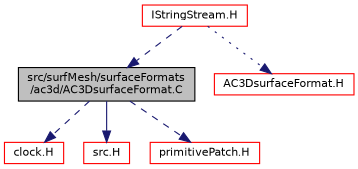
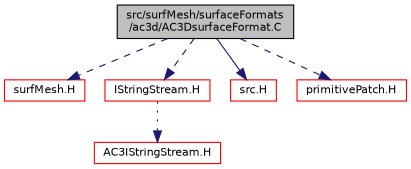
edge "IStringStream.H" -> "src/surfMesh/surfaceFormats /ac3d/AC3DsurfaceFormat.C": reversed
node "AC3DsurfaceFormat.H": label "AC3DsurfaceFormat.H" -> "AC3IStringStream.H"
node "clock.H": label "clock.H" -> "surfMesh.H"
